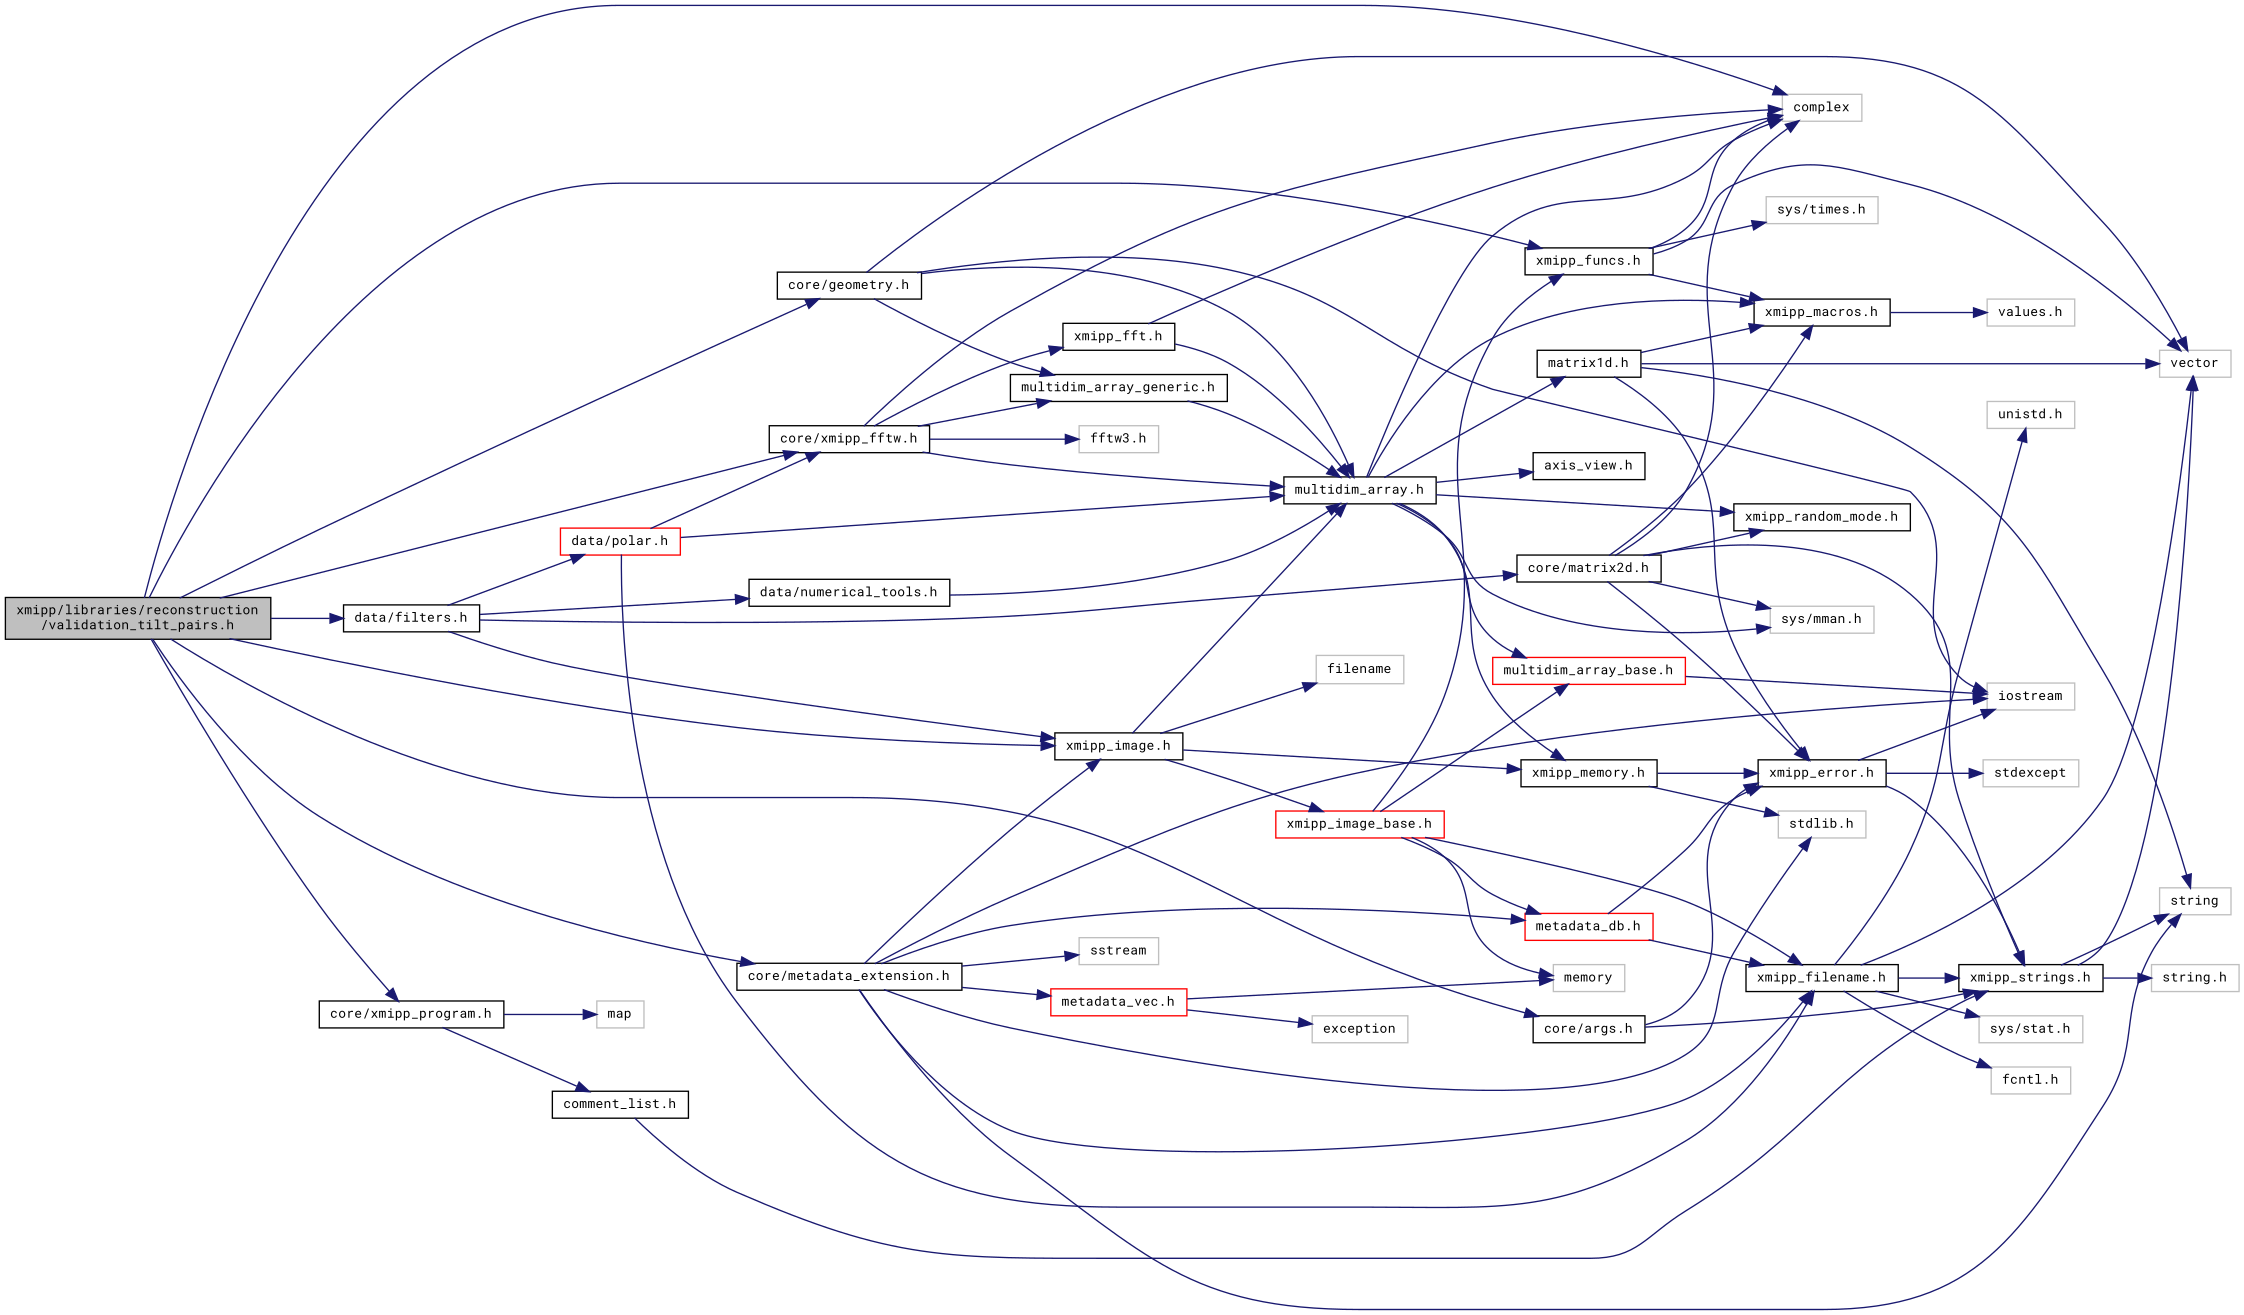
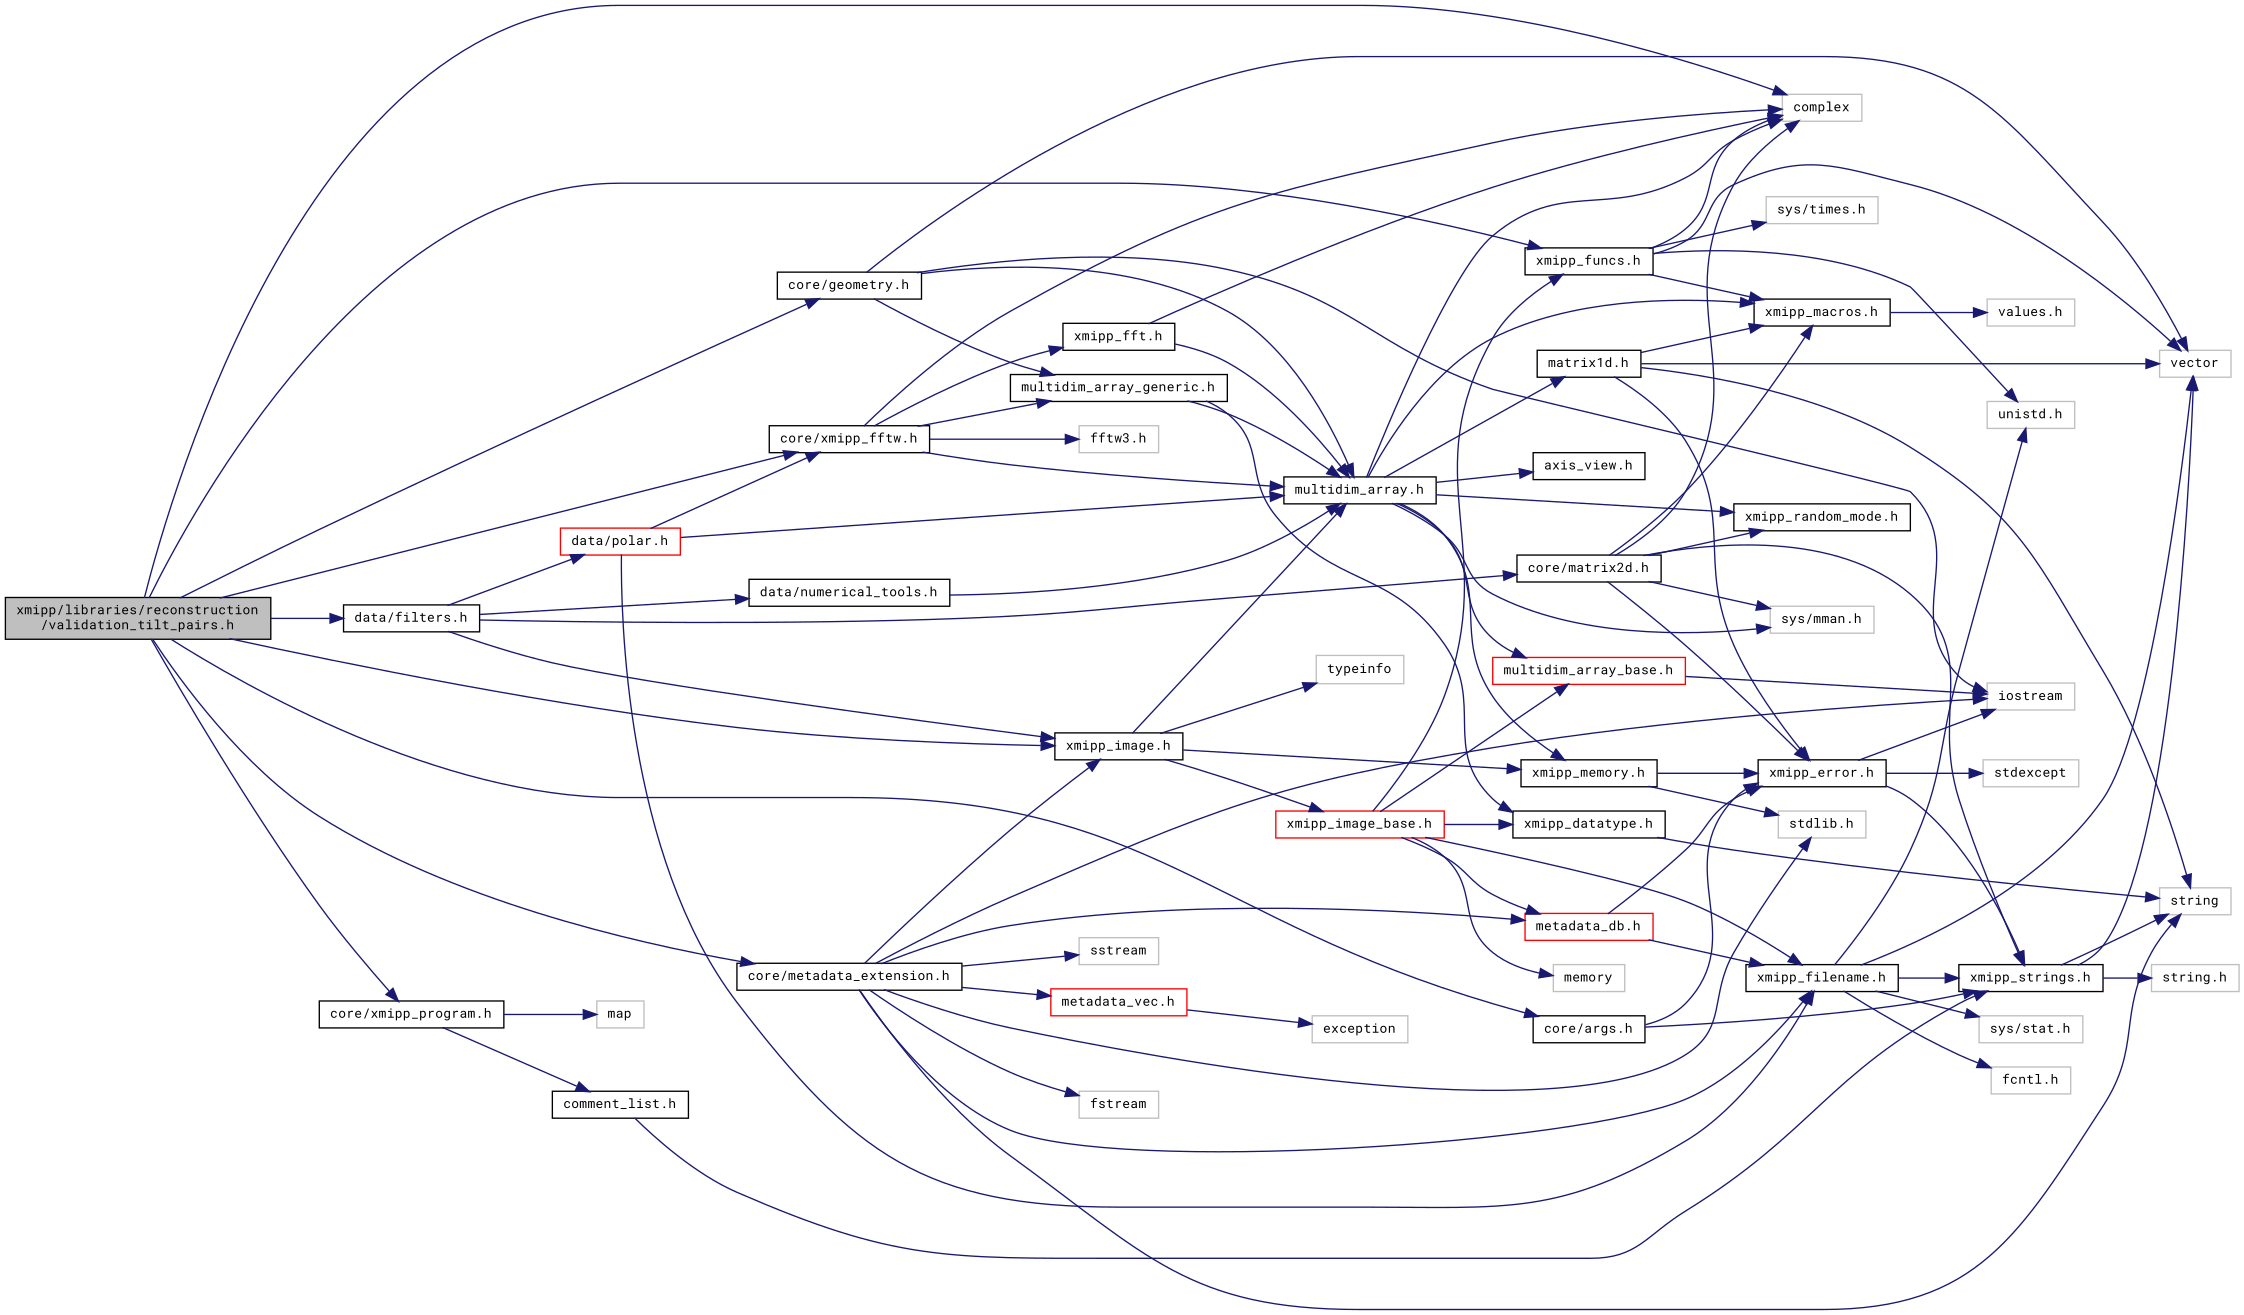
edge "xmipp_funcs.h" -> "unistd.h": added
node "filename": label "filename" -> "typeinfo"
node "xmipp_datatype.h": added
edge "metadata_vec.h" -> "memory": removed
node "fstream": added
